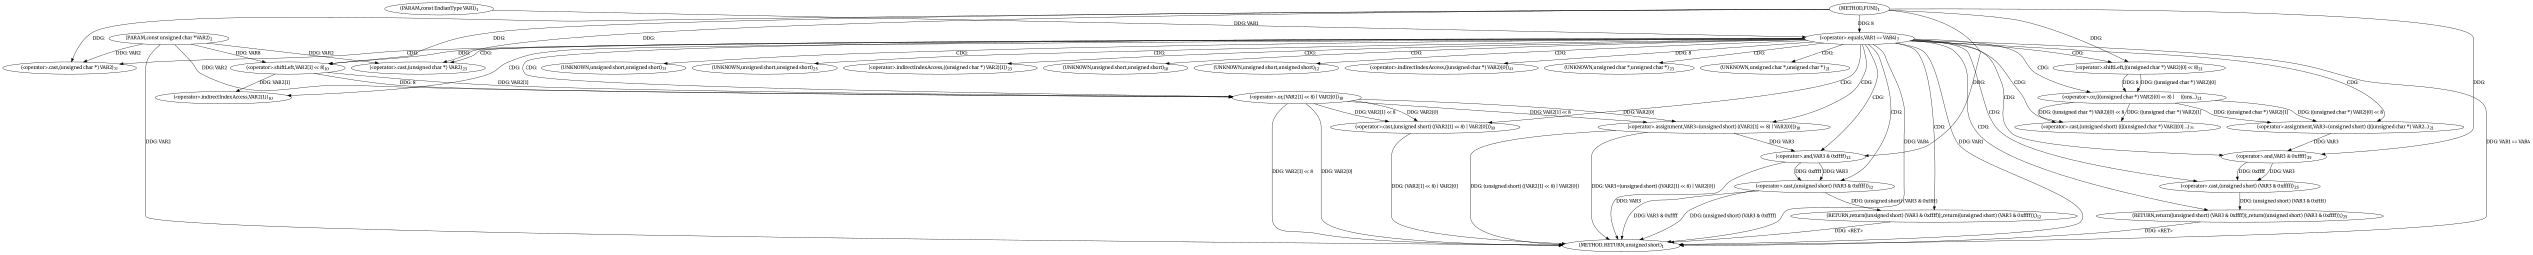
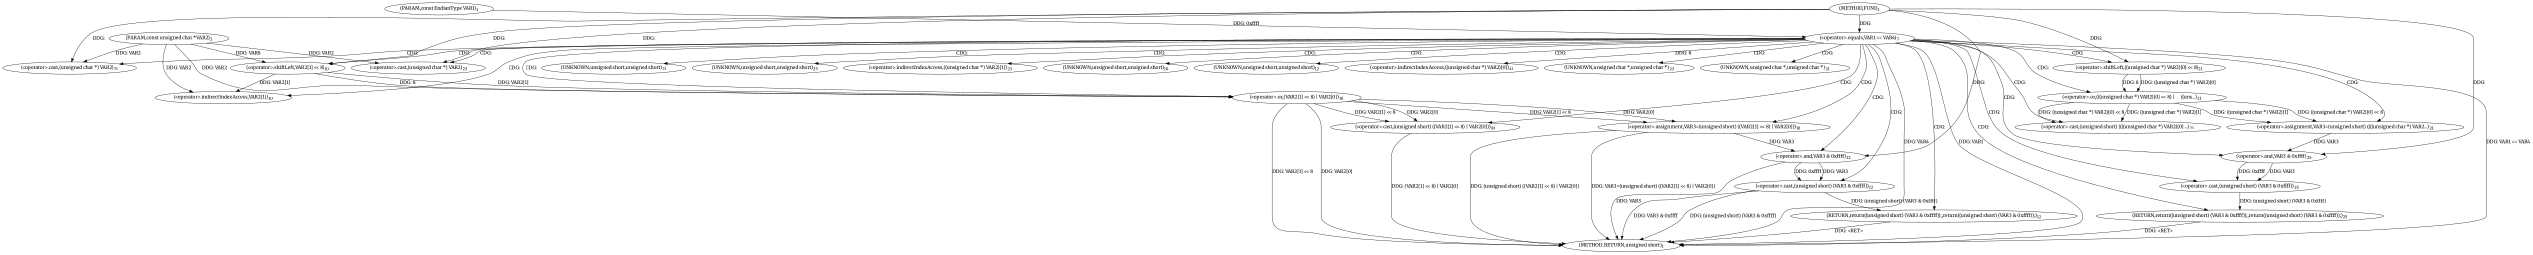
edge "(PARAM,const EndianType VAR1)" -> "(<operator>.equals,VAR1 == VAR4)": label "DDG: VAR1" -> "DDG: 0xffff"
edge "(METHOD,FUN1)" -> "(<operator>.equals,VAR1 == VAR4)": label "DDG: 8" -> "DDG: "
edge "(<operator>.equals,VAR1 == VAR4)" -> "(<operator>.shiftLeft,VAR2[1] << 8)": label "DDG: " -> "CDG: "
edge "(PARAM,const unsigned char *VAR2)" -> "(METHOD_RETURN,unsigned short)": now "(PARAM,const unsigned char *VAR2)" -> "(<operator>.indirectIndexAccess,VAR2[1])"
